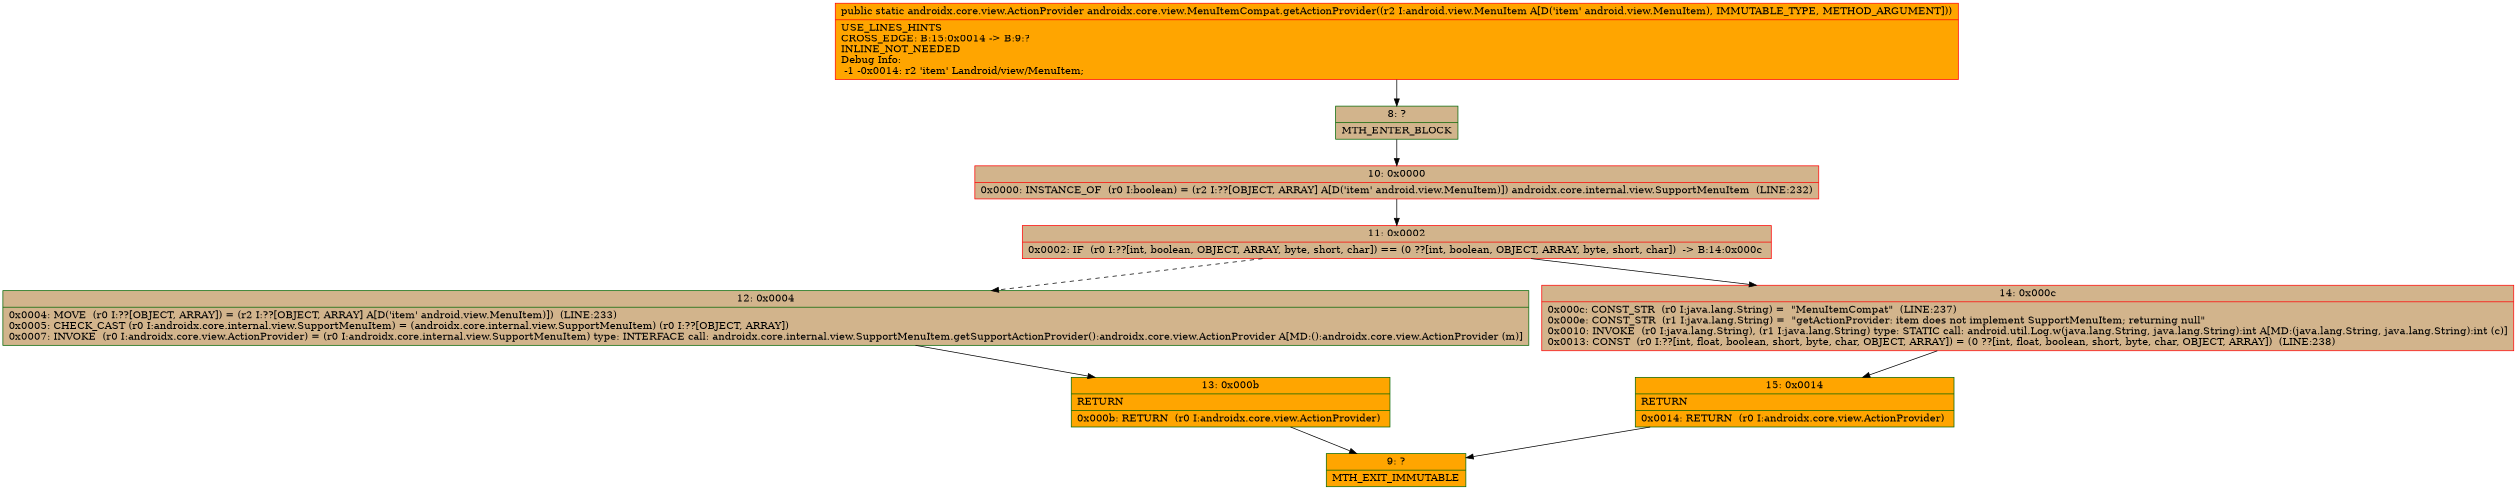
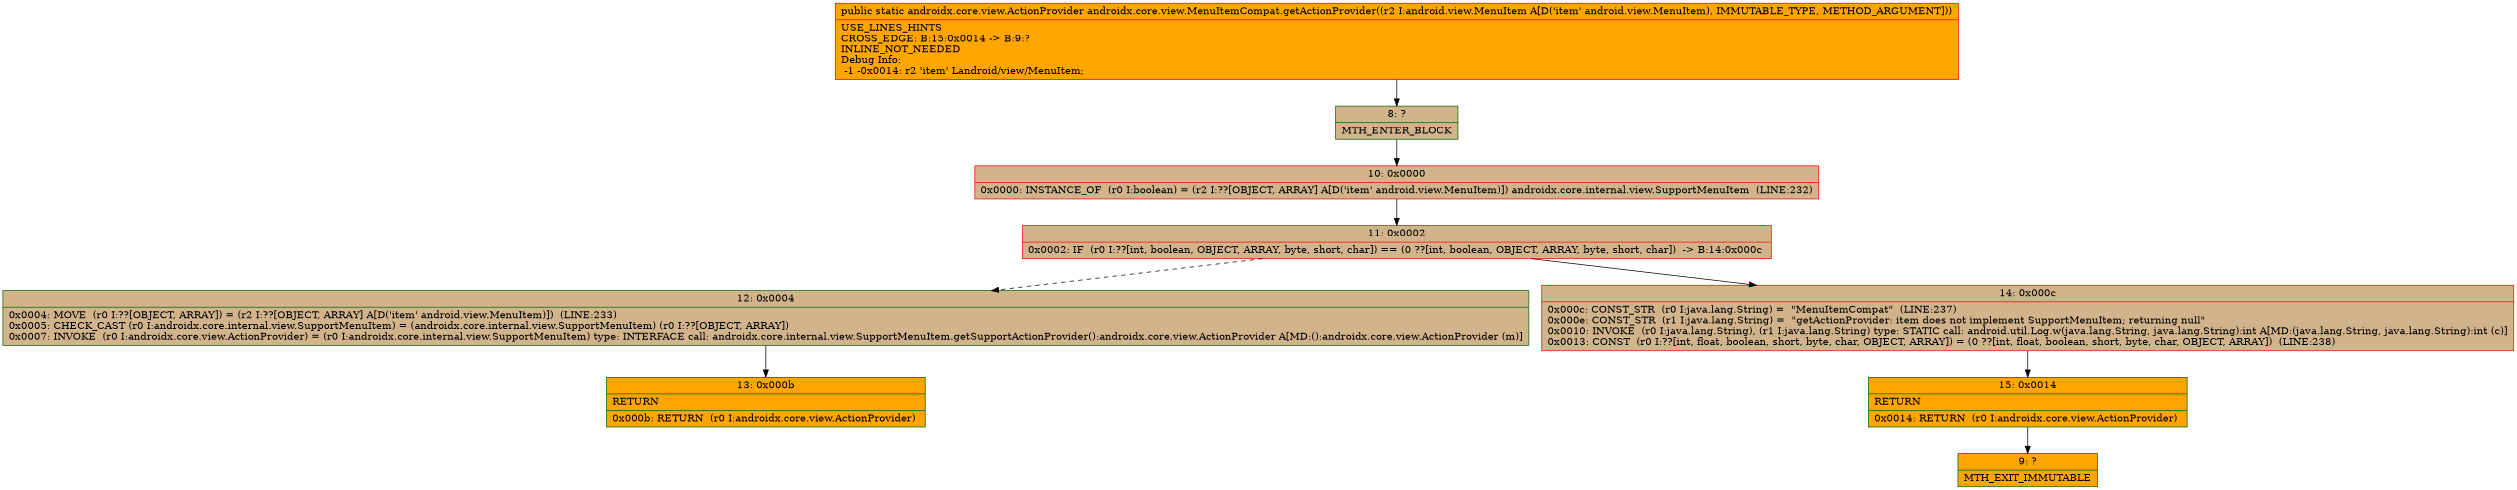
edge "13: 0x000b" -> "9: ?": removed
